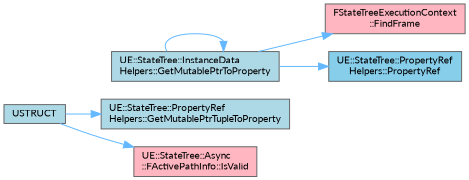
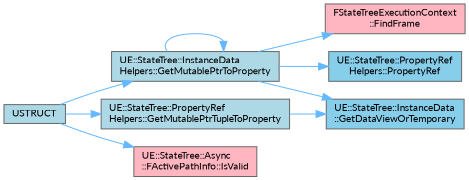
edge "USTRUCT" -> "UE::StateTree::InstanceData Helpers::GetMutablePtrToProperty": added
node "UE::StateTree::InstanceData ::GetDataViewOrTemporary": added
